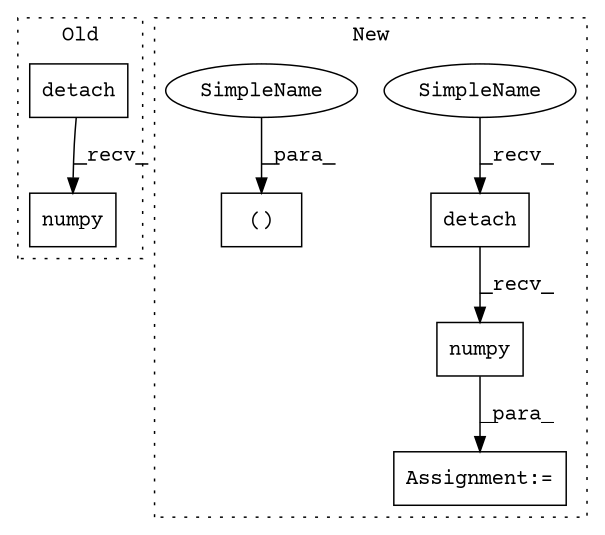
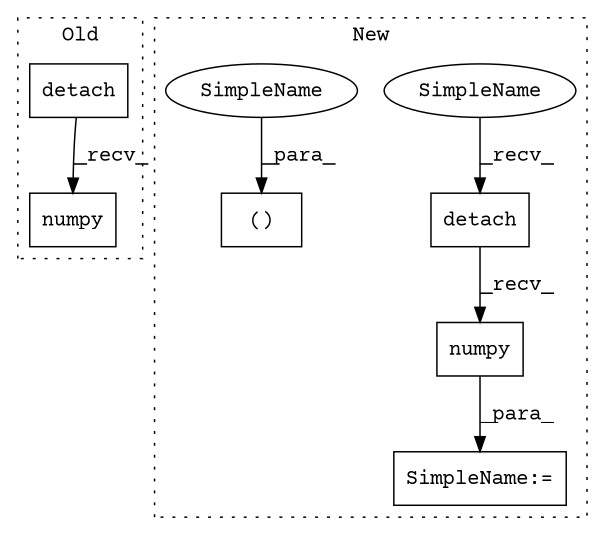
node "Assignment:=": label "Assignment:=" -> "SimpleName:="
